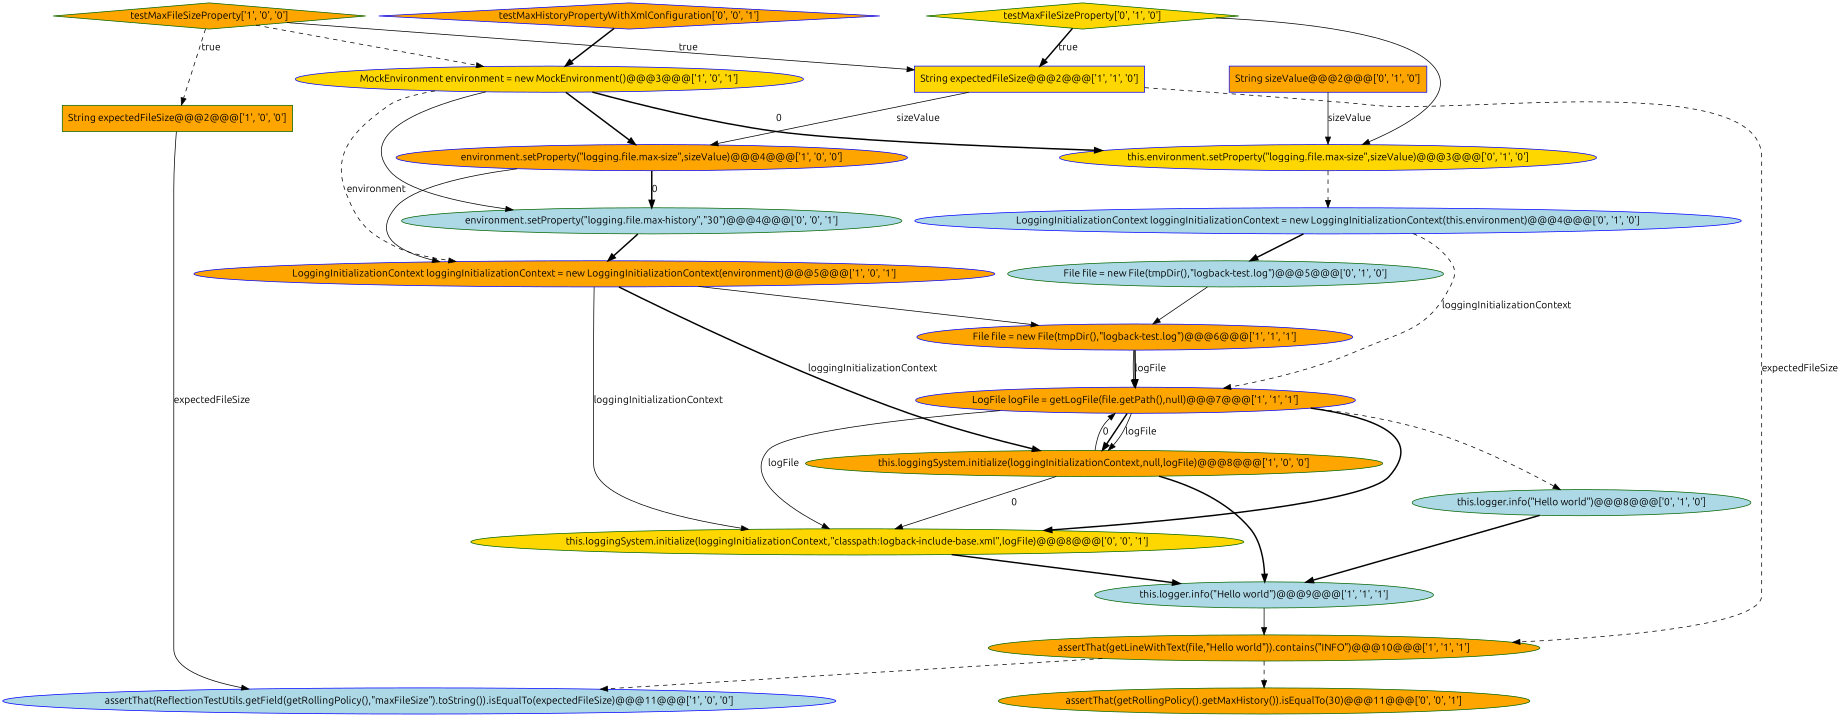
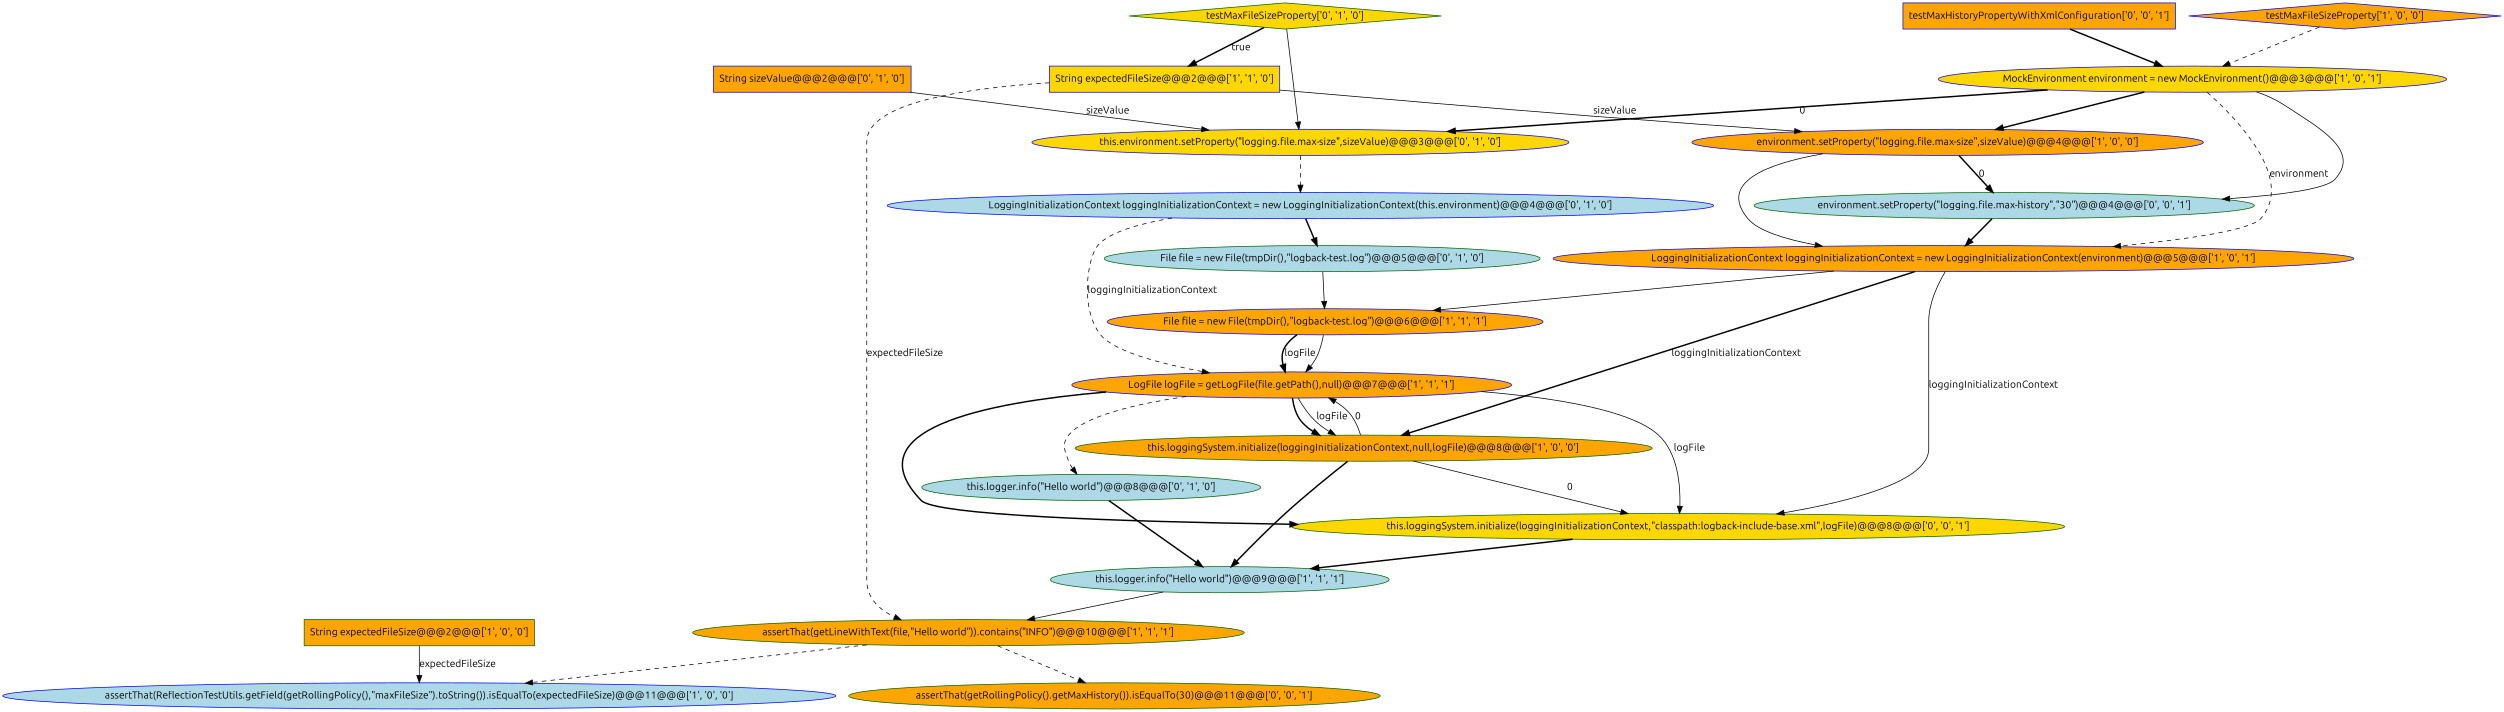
node "testMaxFileSizeProperty['1', '0', '0']": color darkgreen -> blue
node "testMaxHistoryPropertyWithXmlConfiguration['0', '0', '1']": shape diamond -> box
edge "testMaxFileSizeProperty['1', '0', '0']" -> "String expectedFileSize@@@2@@@['1', '1', '0']": removed, label "true"
edge "testMaxFileSizeProperty['1', '0', '0']" -> "String expectedFileSize@@@2@@@['1', '0', '0']": removed, label "true"
